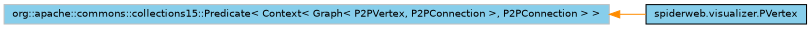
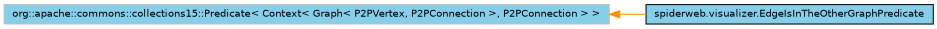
node "spiderweb.visualizer.PVertex": label "spiderweb.visualizer.PVertex" -> "spiderweb.visualizer.EdgeIsInTheOtherGraphPredicate"
